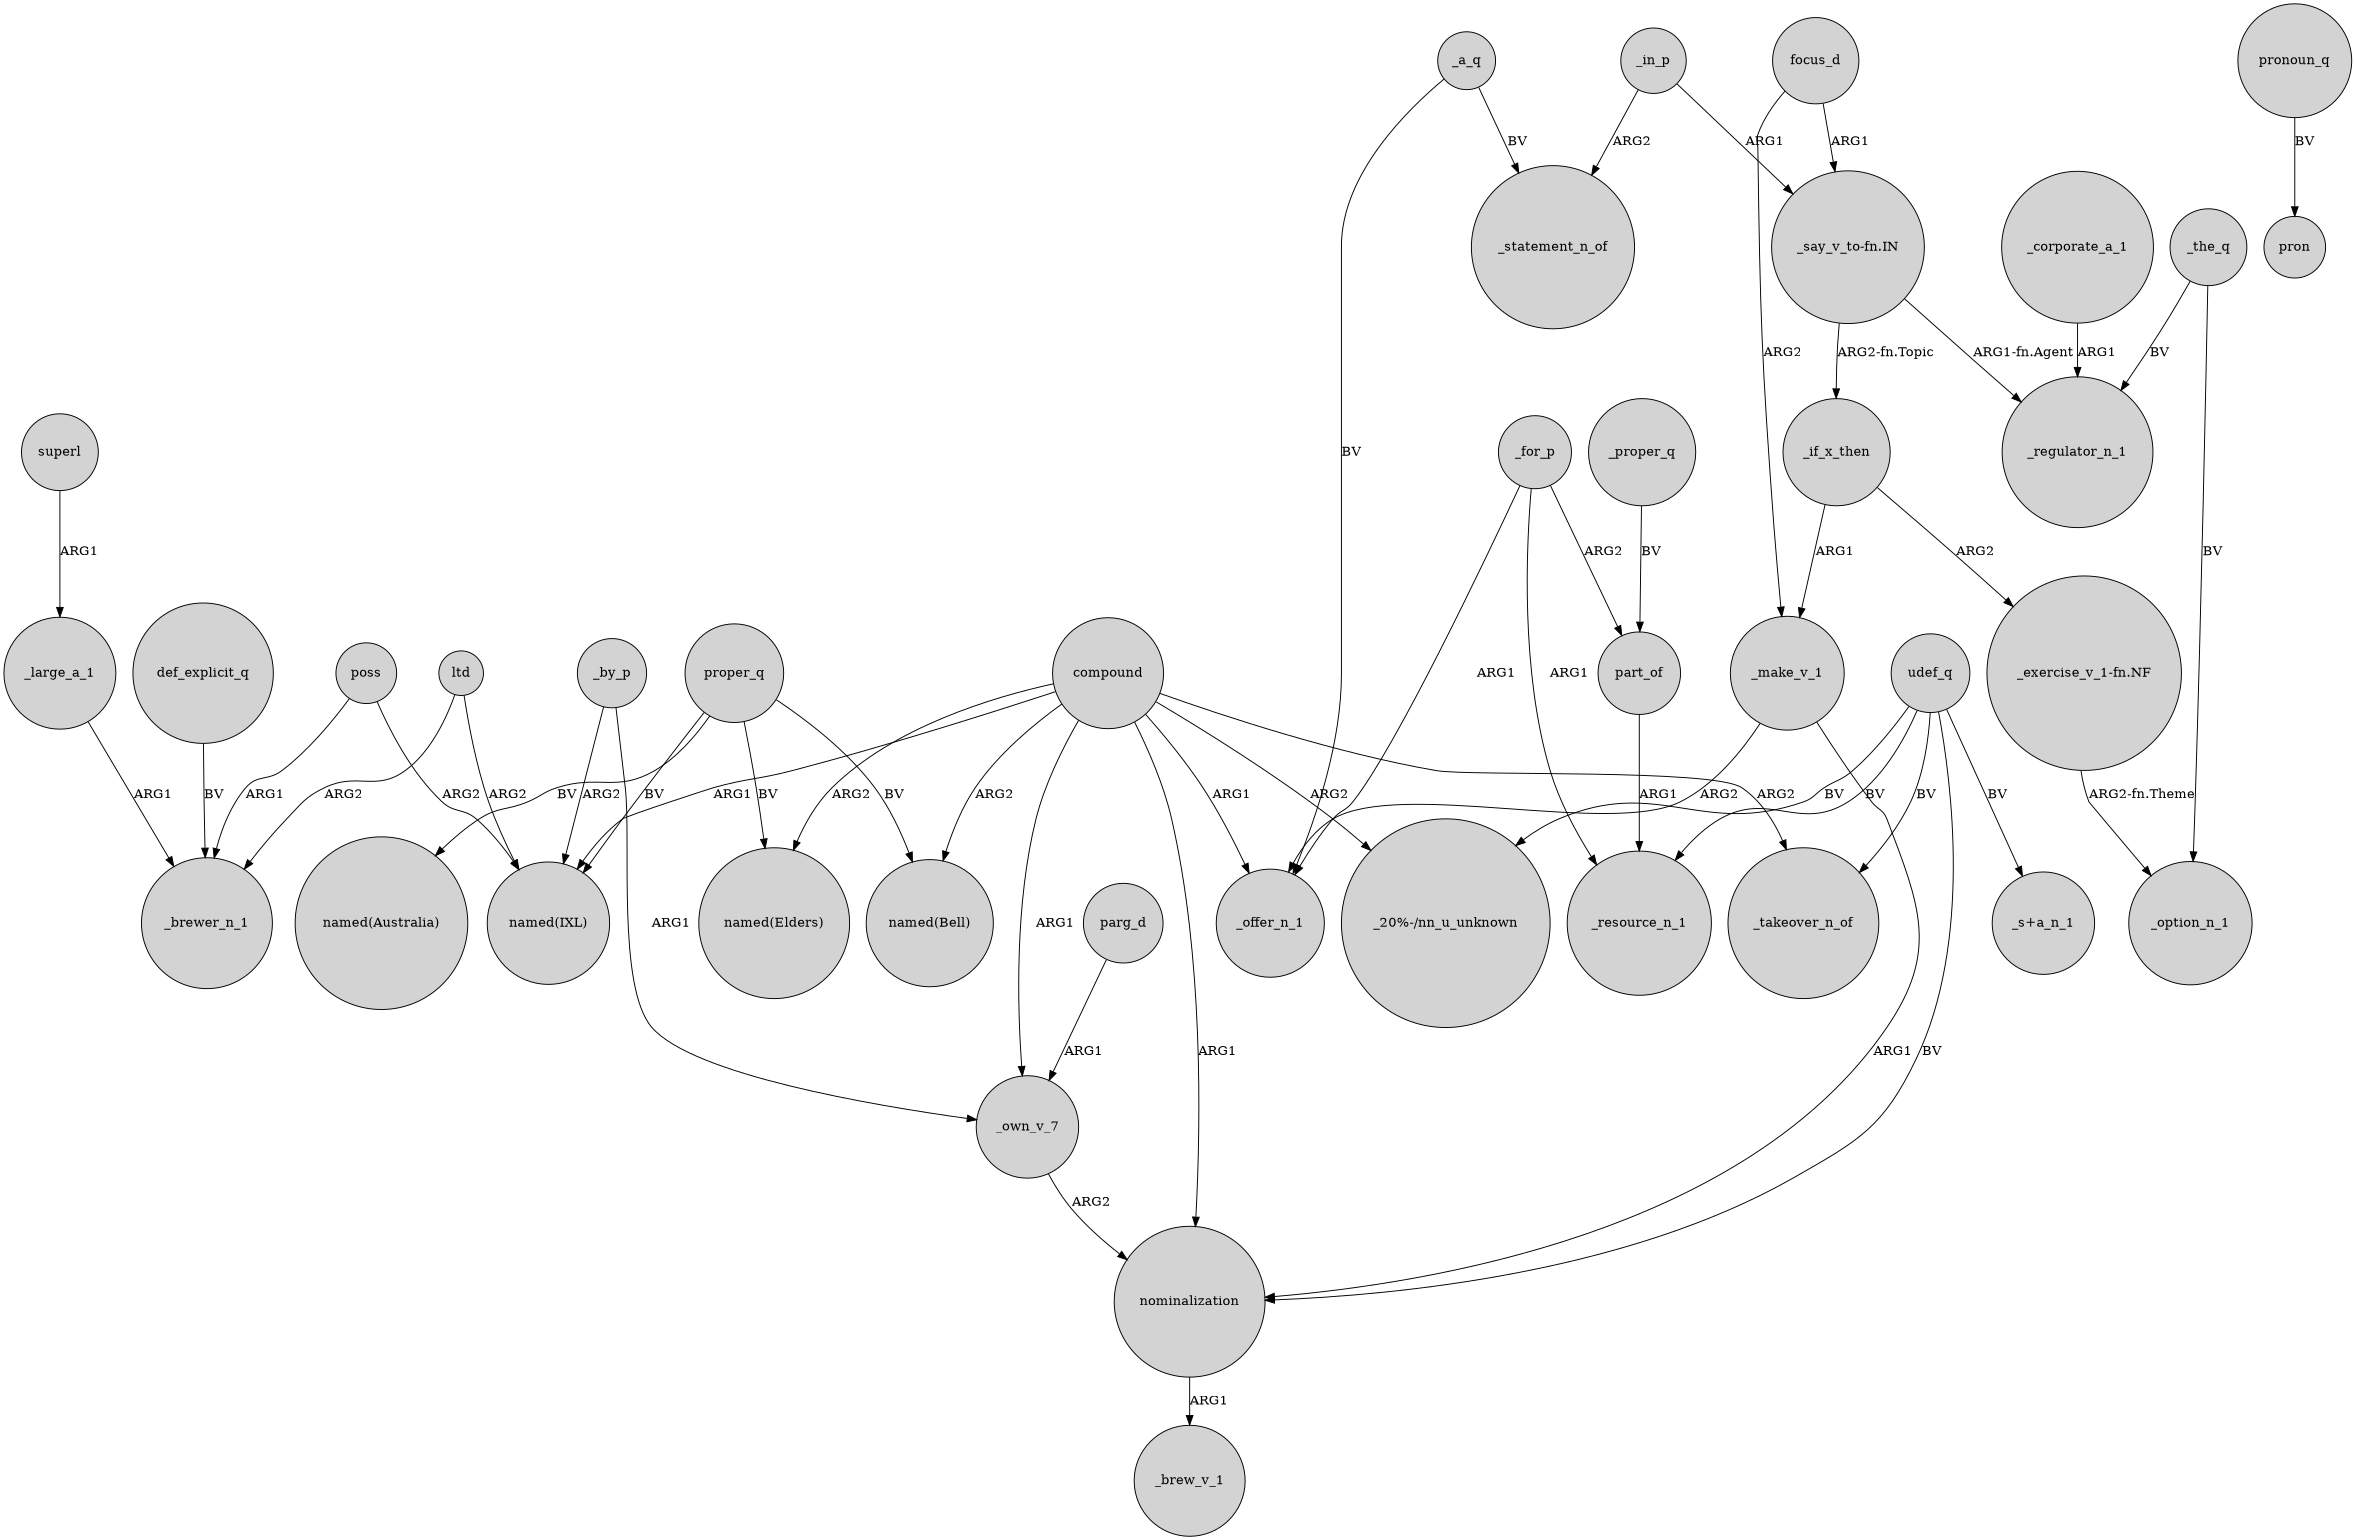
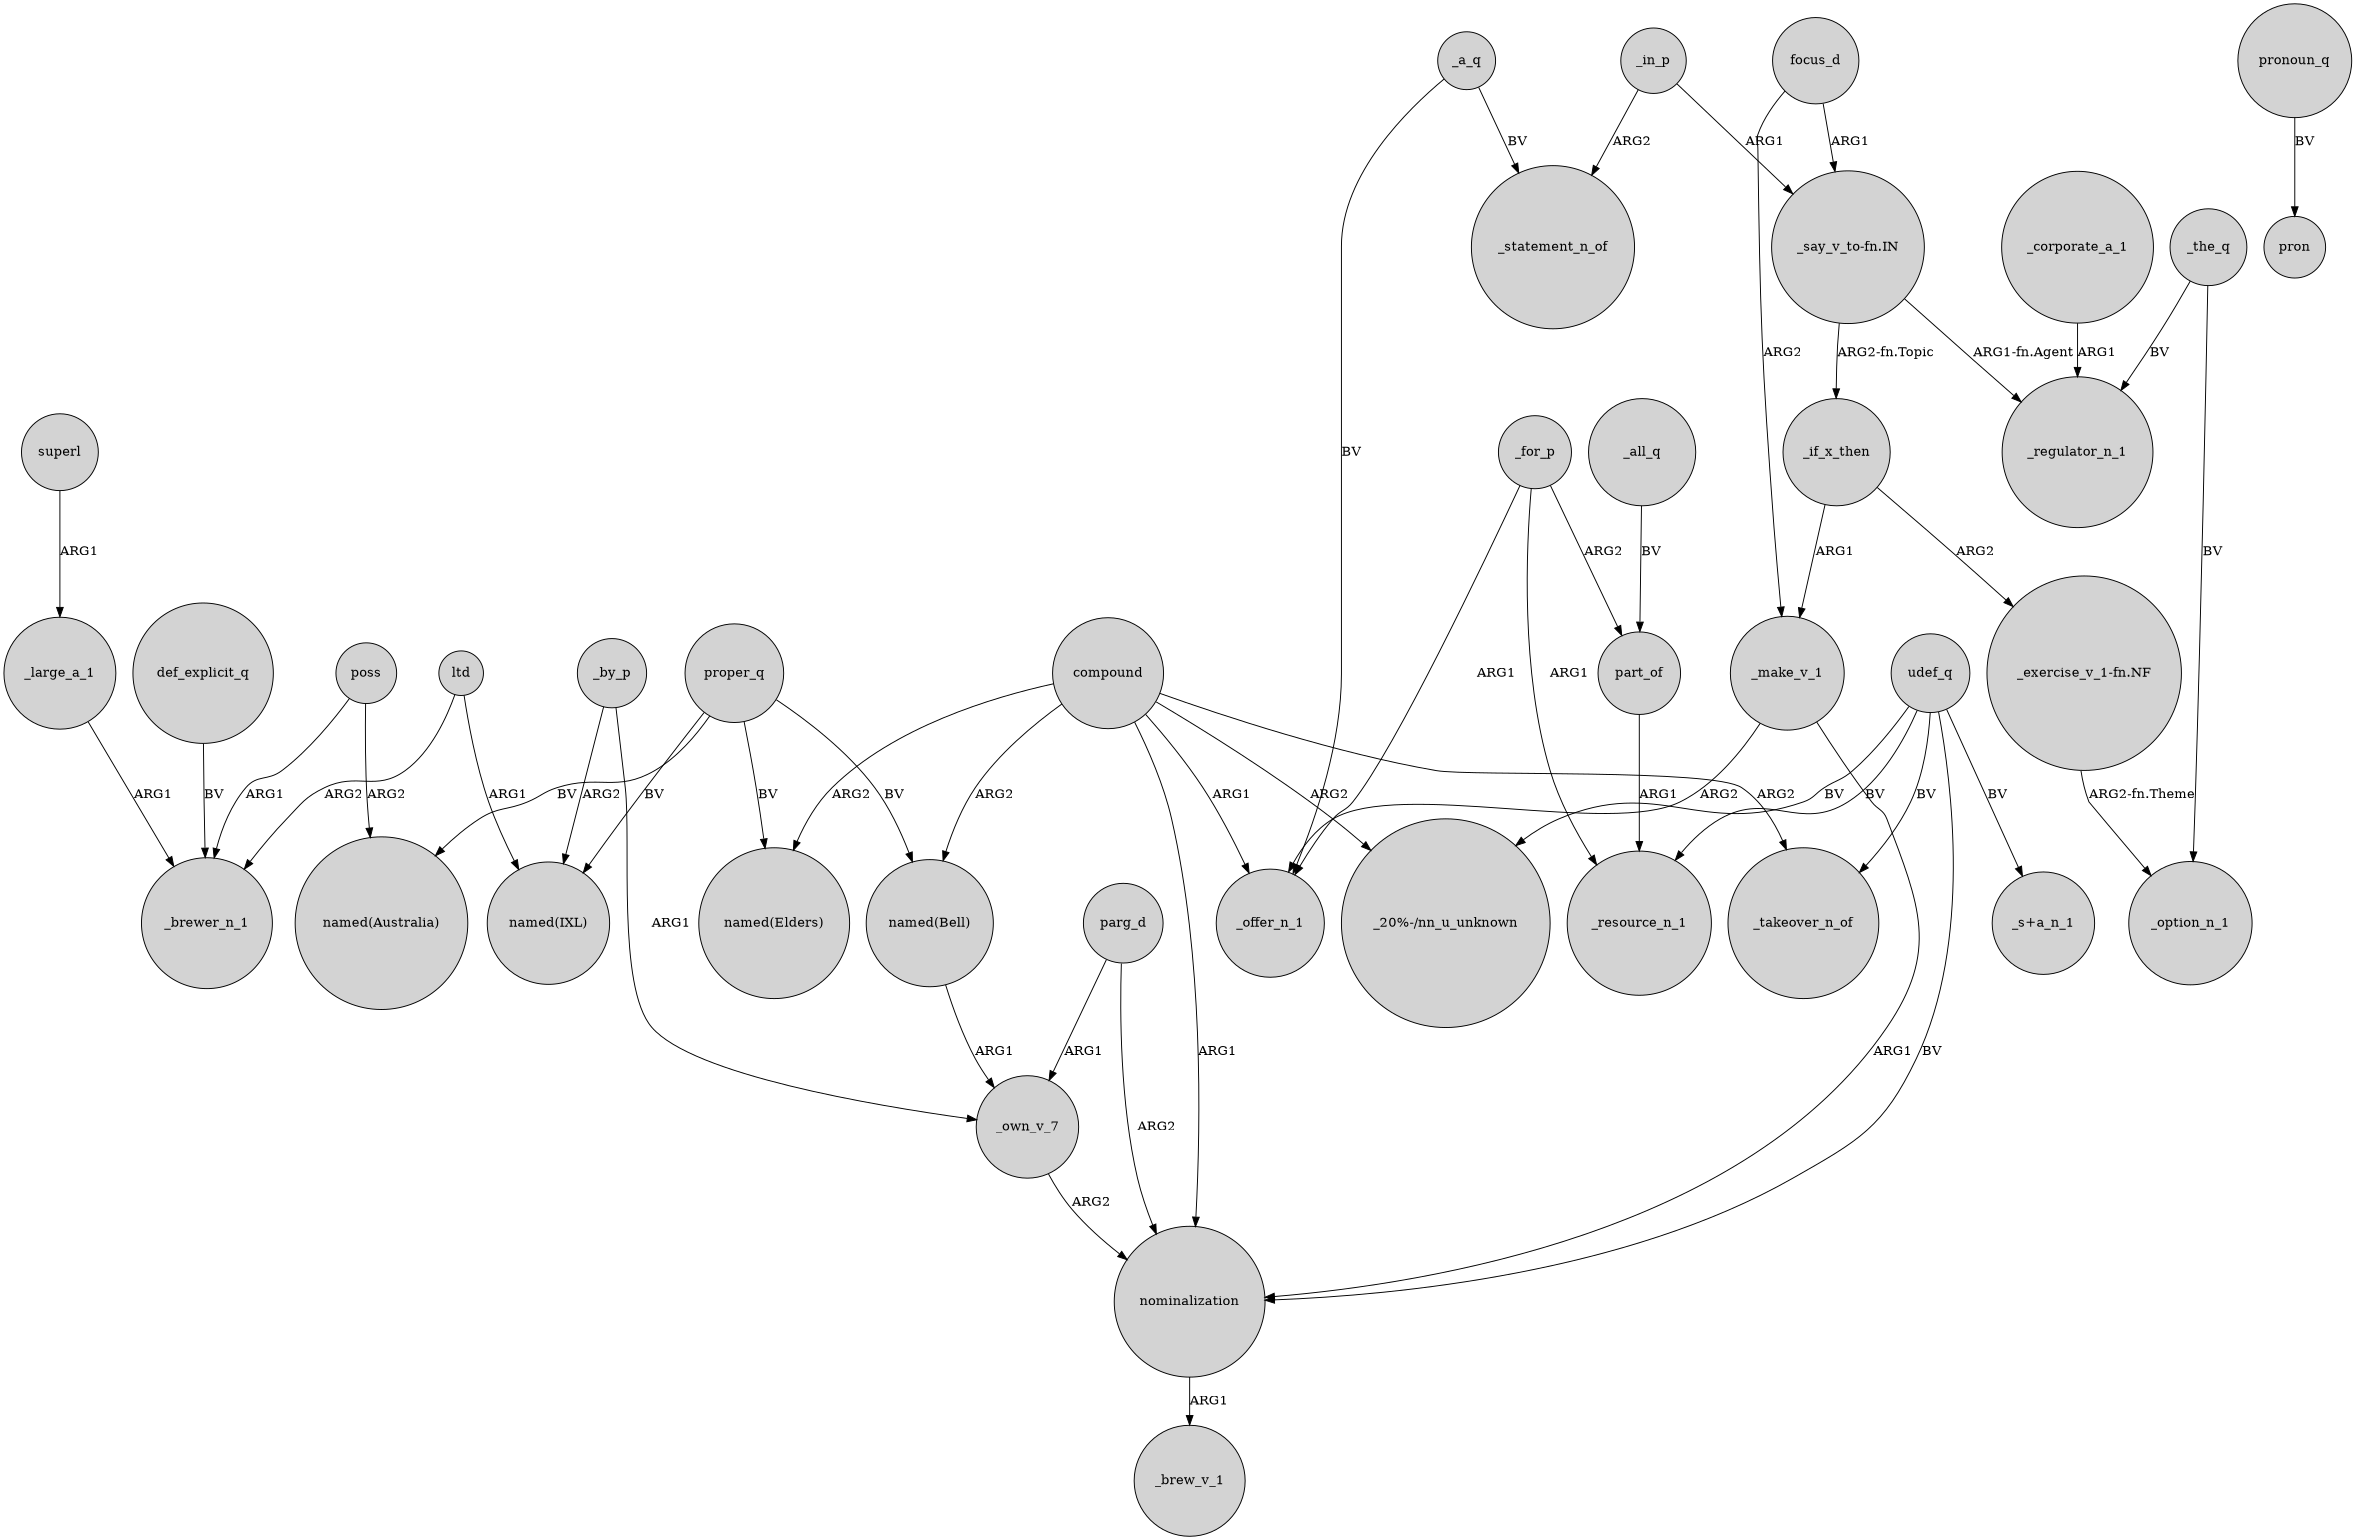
node "_proper_q": label "_proper_q" -> "_all_q"
edge "compound" -> "named(IXL)": removed, label "ARG1"
edge "poss" -> "named(IXL)": now "poss" -> "named(Australia)"
edge "ltd" -> "named(IXL)": label "ARG2" -> "ARG1"
edge "compound" -> "_own_v_7": now "named(Bell)" -> "_own_v_7"
edge "parg_d" -> "nominalization": added, label "ARG2"
